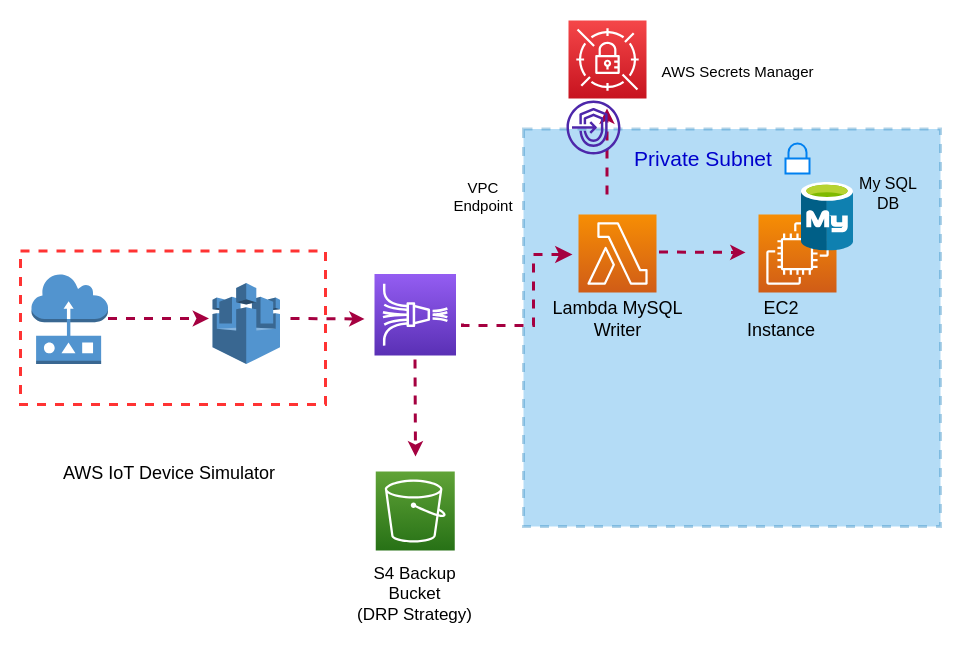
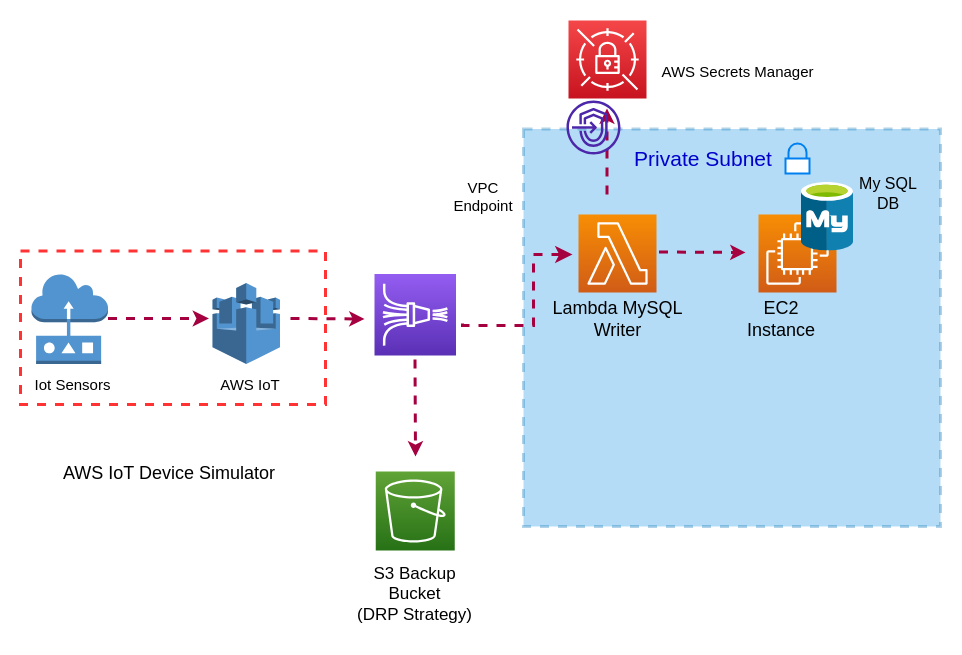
node "Iot Sensors": added
node "AWS IoT": added
node "S4 Backup Bucket (DRP Strategy)": label "S4 Backup Bucket (DRP Strategy)" -> "S3 Backup Bucket (DRP Strategy)"
